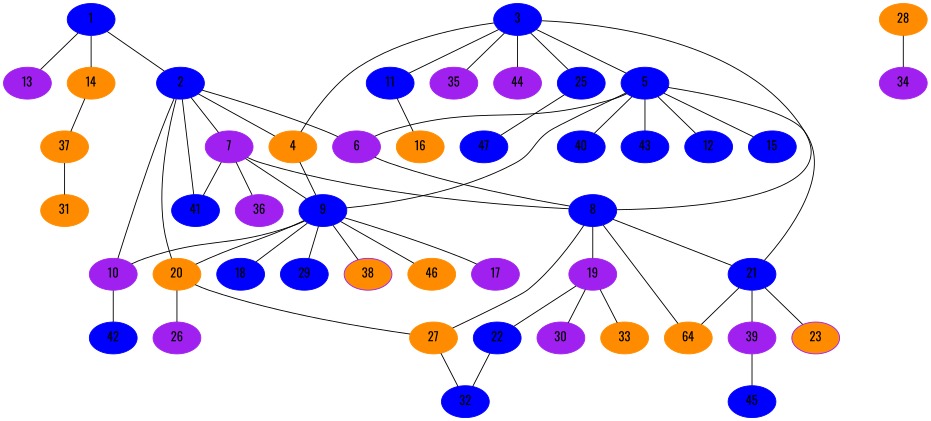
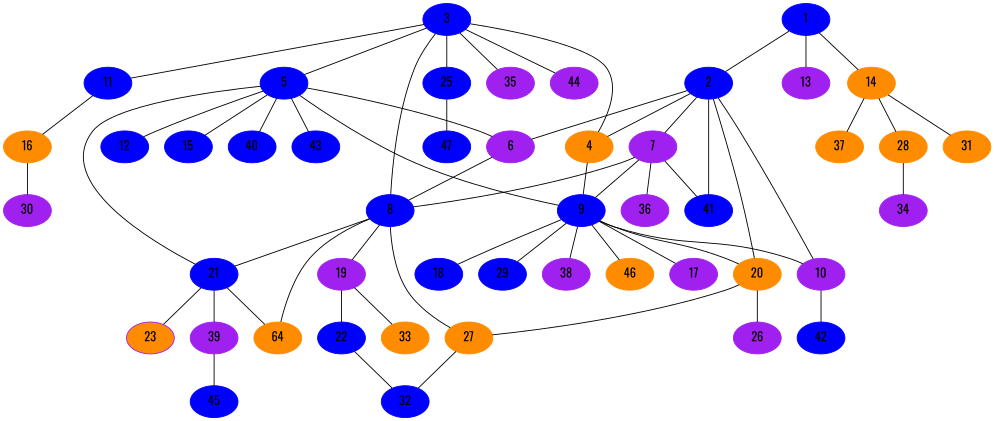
edge "14" -- "28": added
edge "37" -- "31": now "14" -- "31"
node "38": fillcolor darkorange -> purple
edge "19" -- "30": now "16" -- "30"
